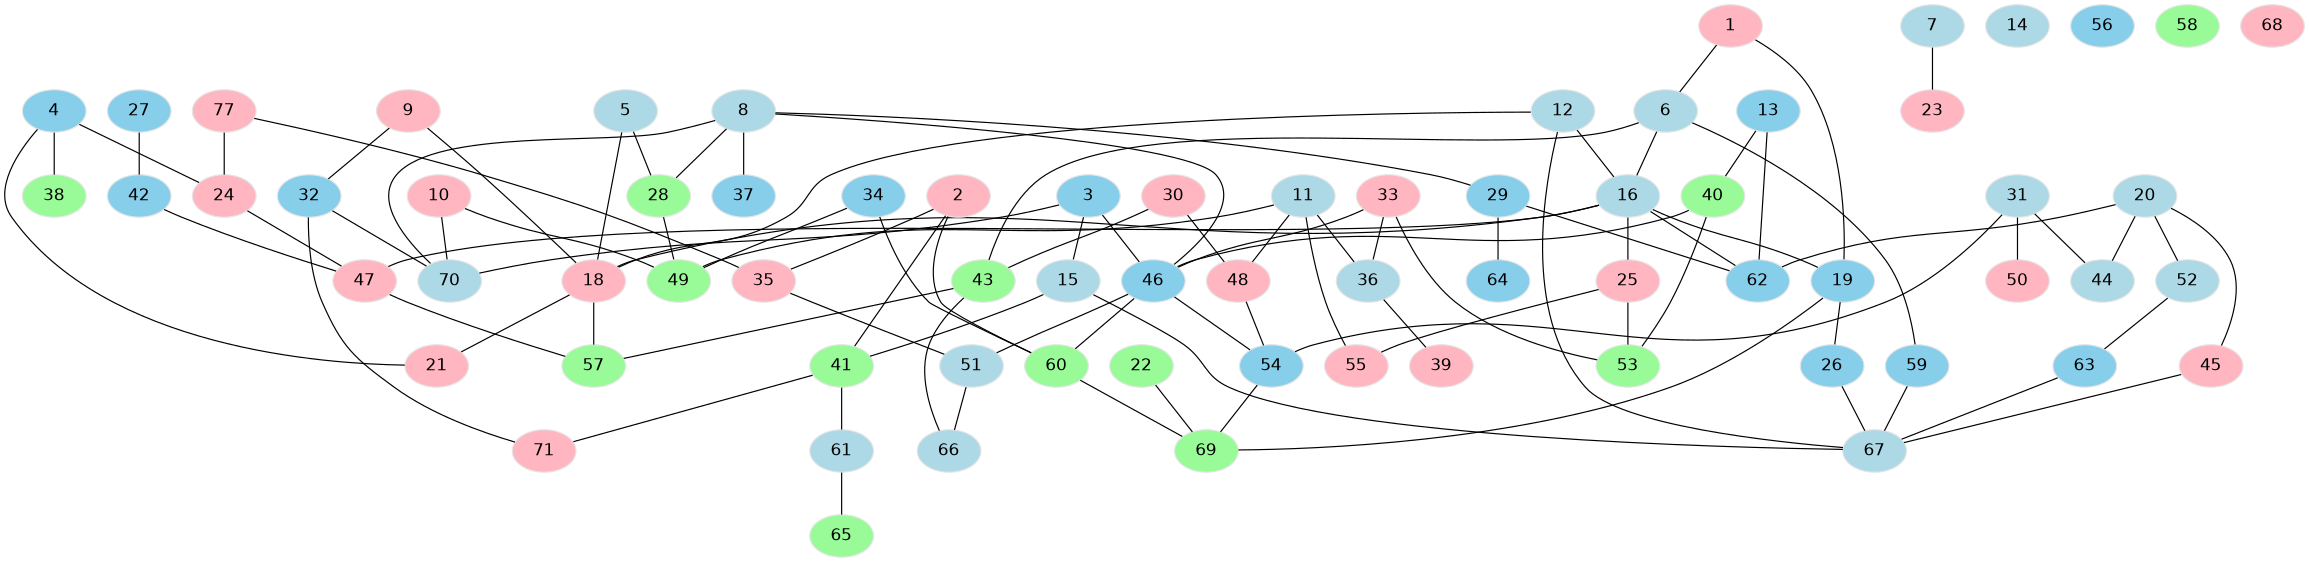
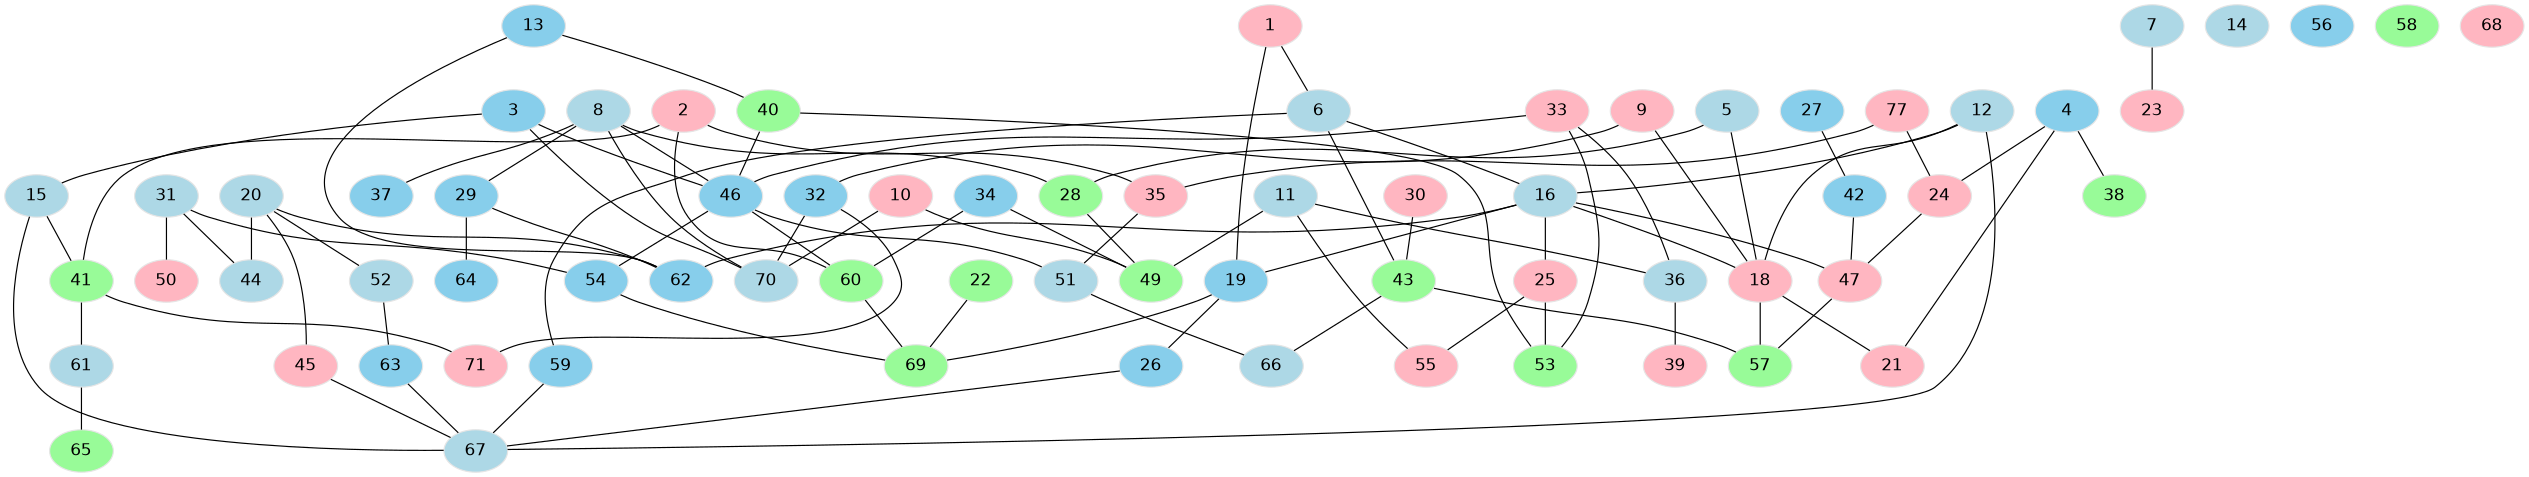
node "48": removed
